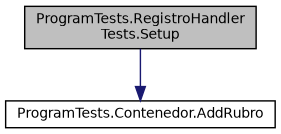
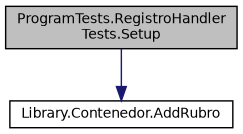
node "ProgramTests.Contenedor.AddRubro": label "ProgramTests.Contenedor.AddRubro" -> "Library.Contenedor.AddRubro"
